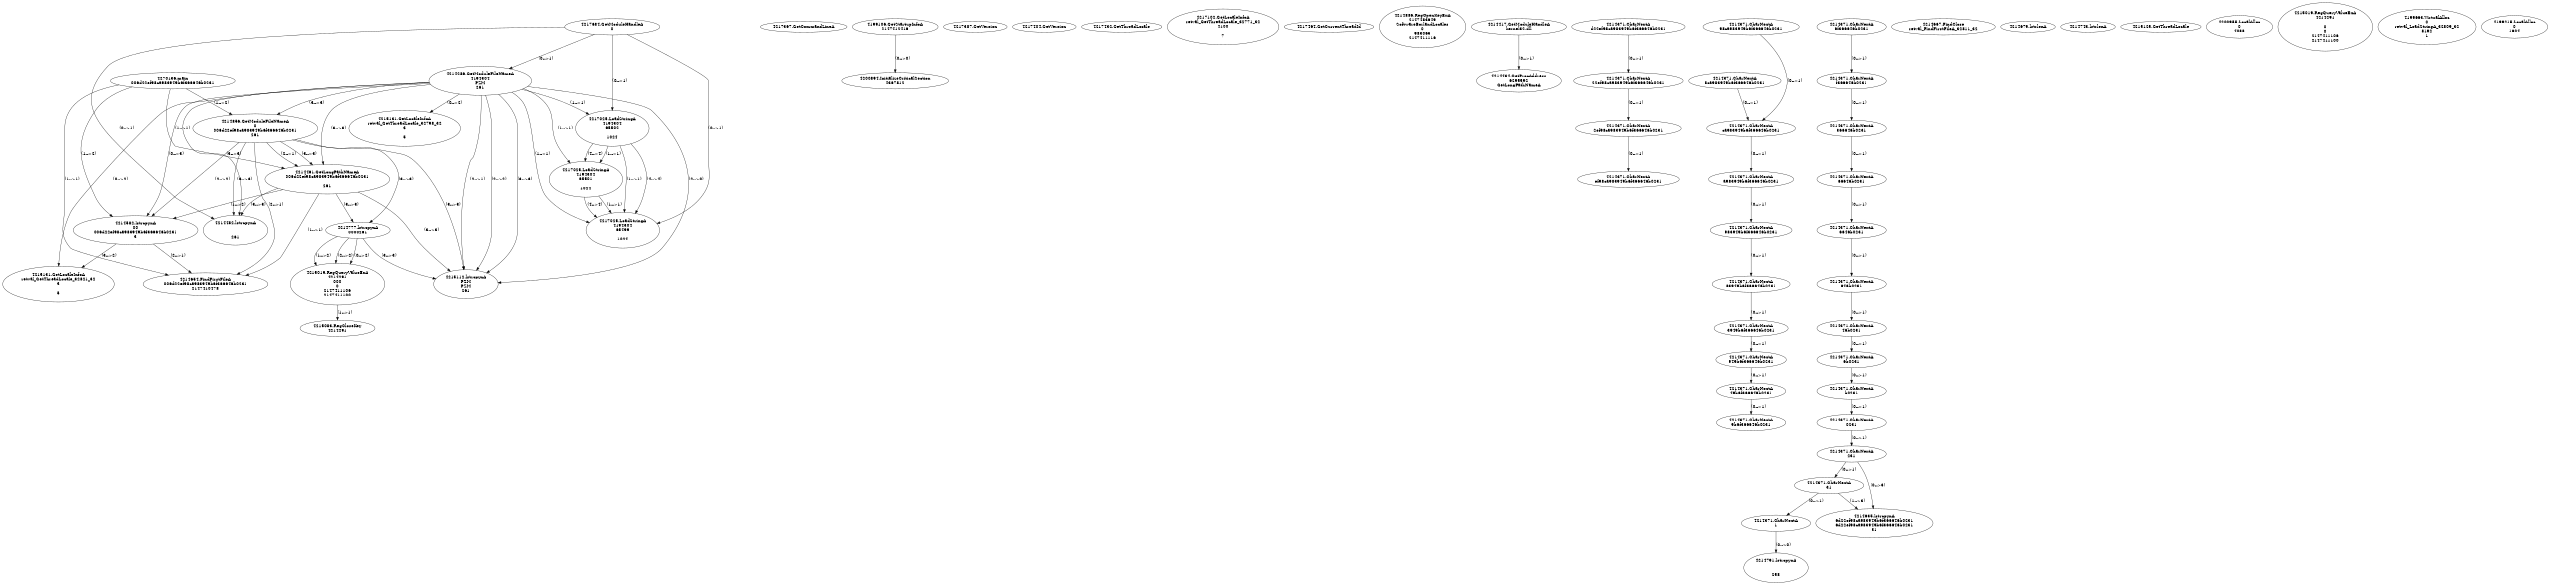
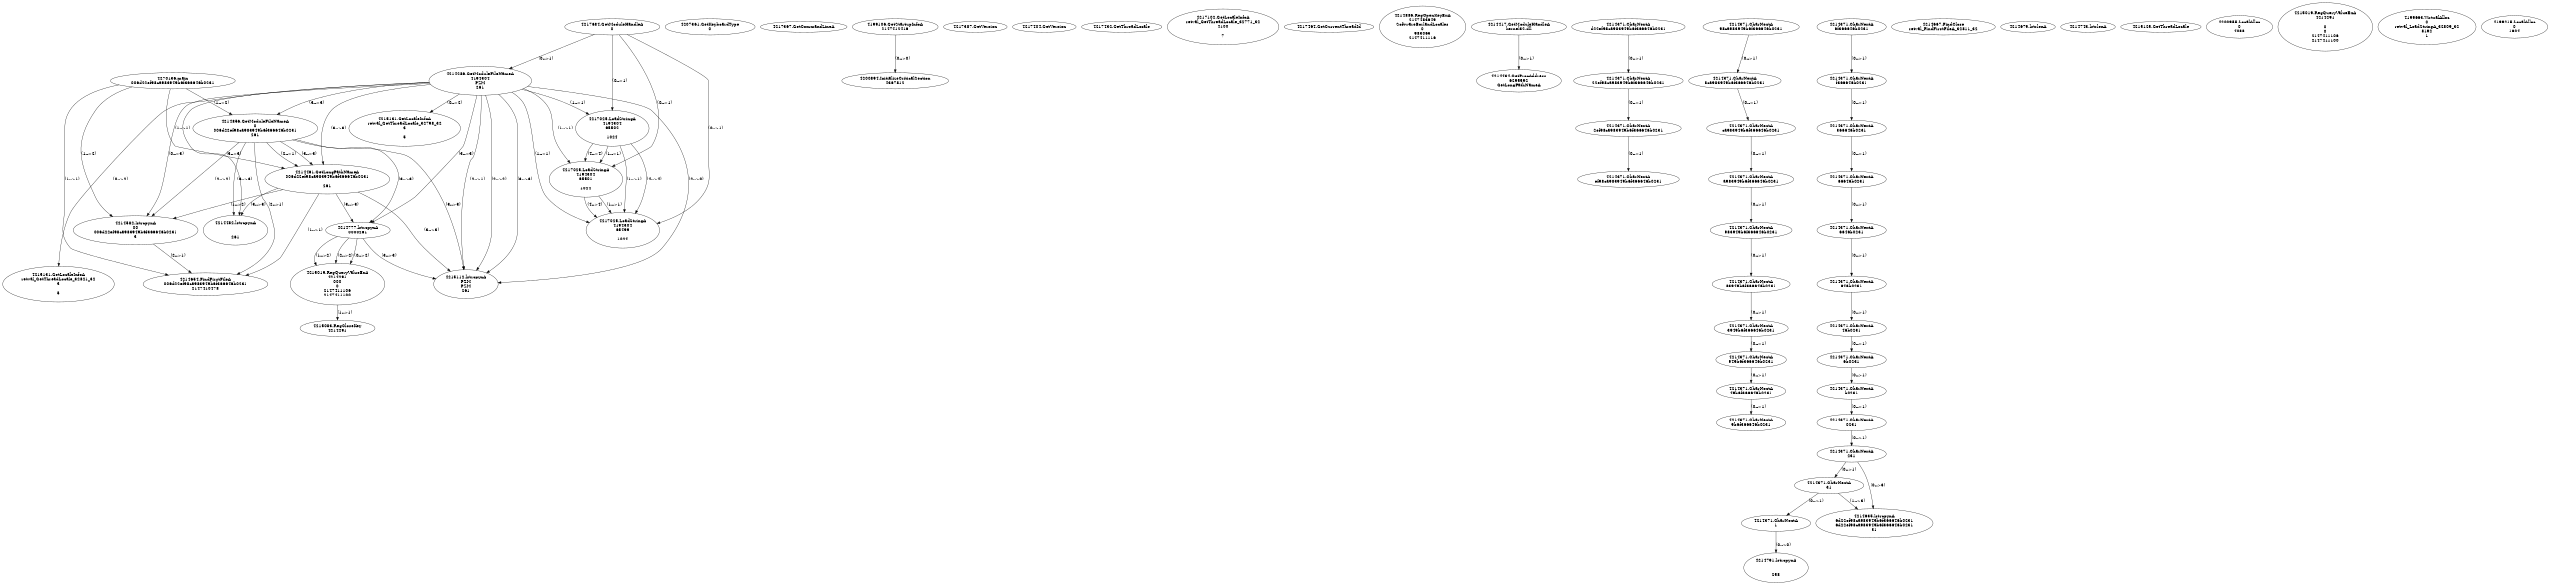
node "4207361.GetKeyboardType 0": added
edge "4217684.GetModuleHandleA 0" -> "4214482.lstrcpynA 261": now "4217684.GetModuleHandleA 0" -> "4217025.LoadStringA 4194304 65501 1024"
edge "4214371.CharNextA 98ca983949b6f366646b0231" -> "4214371.CharNextA ca983949b6f366646b0231": now "4214371.CharNextA 98ca983949b6f366646b0231" -> "4214371.CharNextA 8ca983949b6f366646b0231"
edge "4214286.GetModuleFileNameA 4194304 PZM 261" -> "4214777.lstrcpynA 0000261": added, label "(3-->3)"
edge "4214582.lstrcpynA 00 006d22ef98ca983949b6f366646b0231 3" -> "4215131.GetLocaleInfoA retval_GetThreadLocale_32821_32 3 5": removed, label "(3-->2)"
